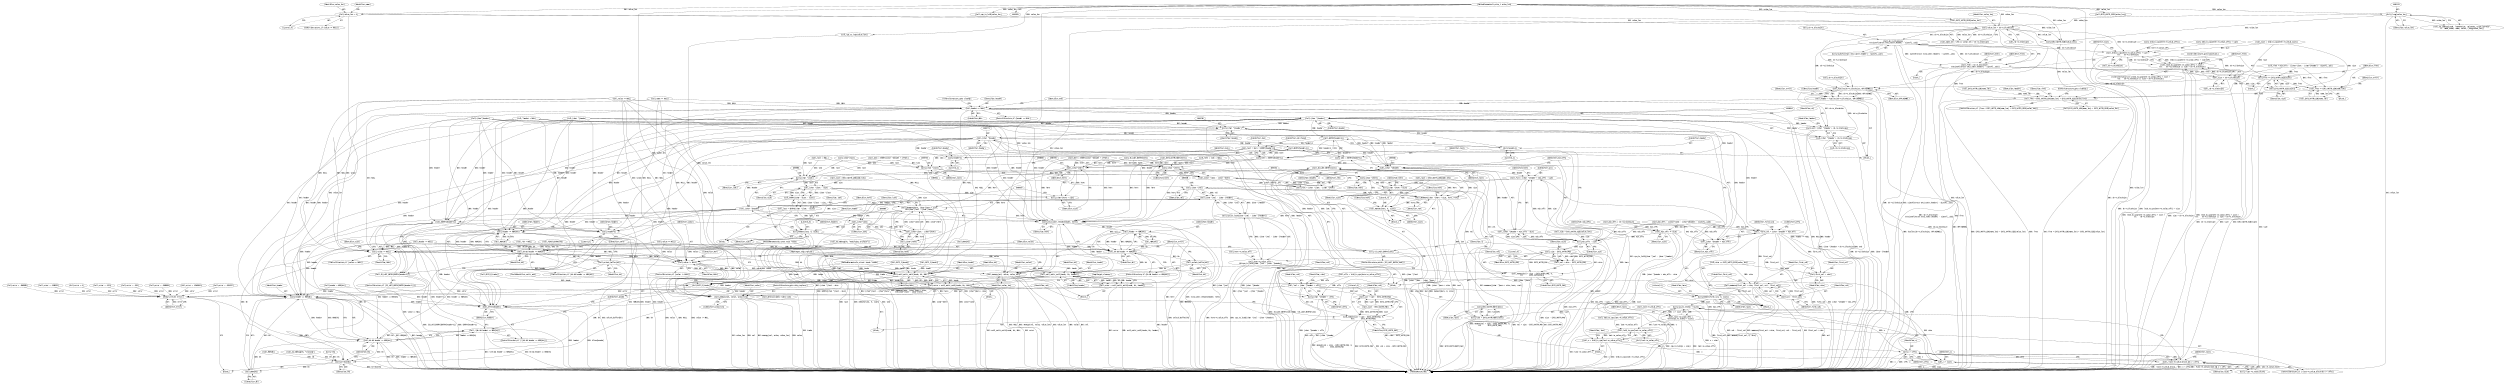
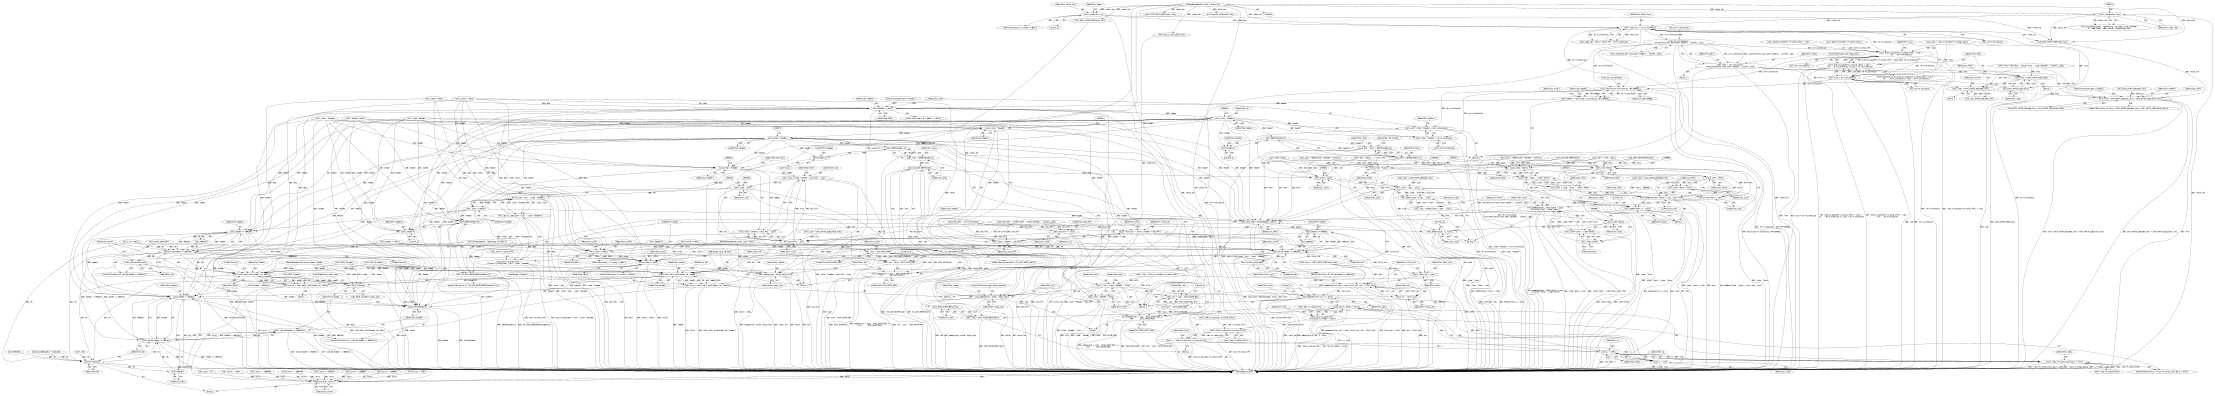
edge "1000714" -> "(Call,ext2_xattr_rehash(header, here))": now "(Call,here = last = NULL)" -> "(Call,ext2_xattr_rehash(header, here))"
edge "(MethodReturn,RET)" -> "(Return,return error;)": added, label "CFG:"
